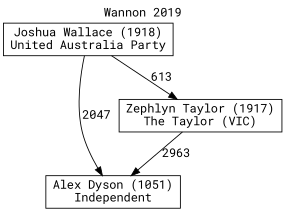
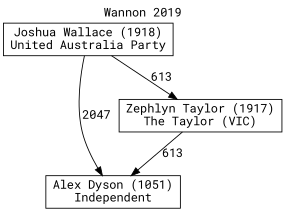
edge "Zephlyn Taylor (1917) The Taylor (VIC)" -> "Alex Dyson (1051) Independent": label "2963" -> "613"
